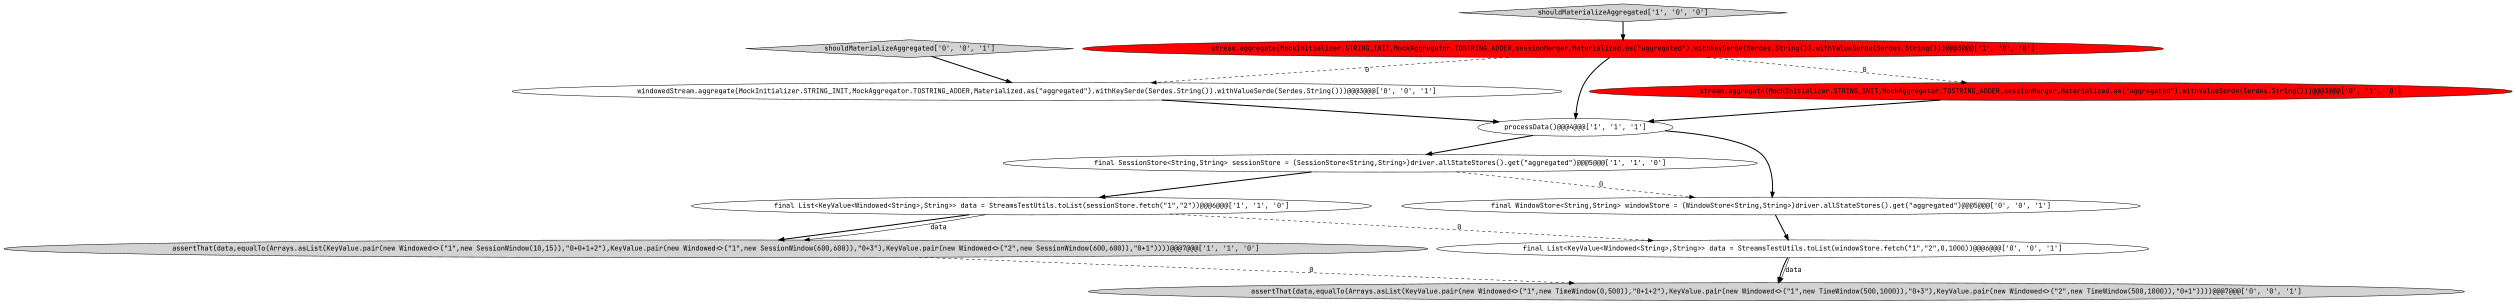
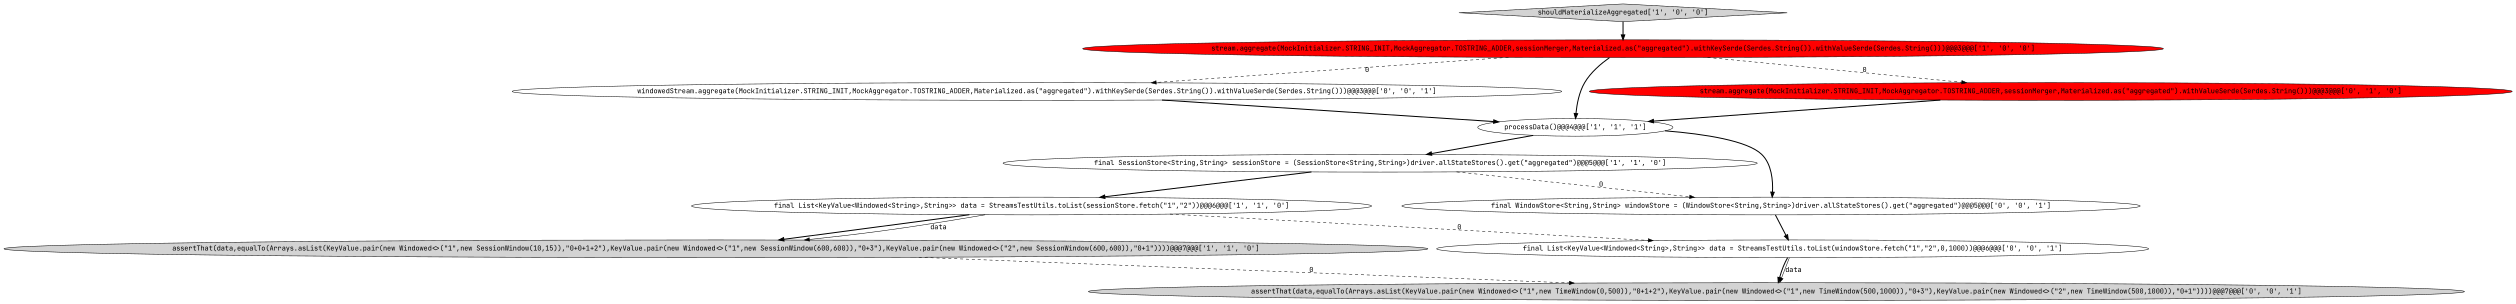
node "shouldMaterializeAggregated['0', '0', '1']": removed
